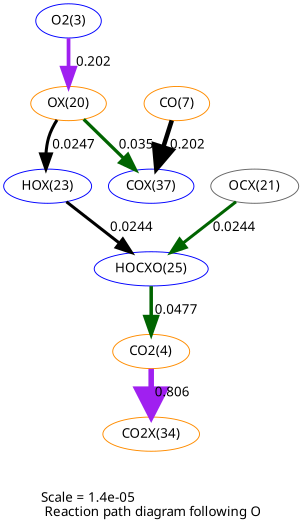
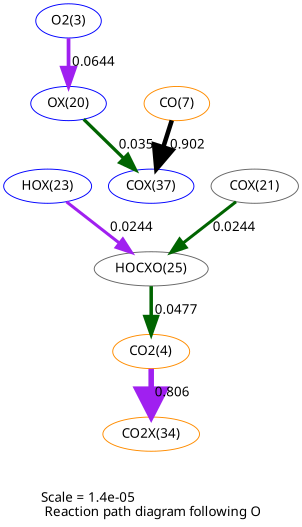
edge "O2(3)" -> "OX(20)": label " 0.202" -> " 0.0644"
node "OX(20)": color darkorange -> blue
edge "OX(20)" -> "HOX(23)": removed, label "0.0247"
edge "CO(7)" -> "COX(37)": label " 0.202" -> " 0.902"
node "OCX(21)": label "OCX(21)" -> "COX(21)"
edge "HOX(23)" -> "HOCXO(25)": color black -> purple
node "HOCXO(25)": color blue -> gray40
